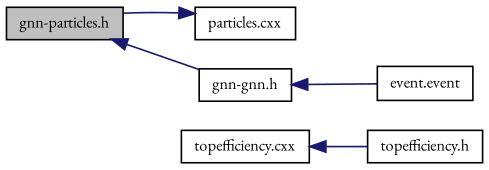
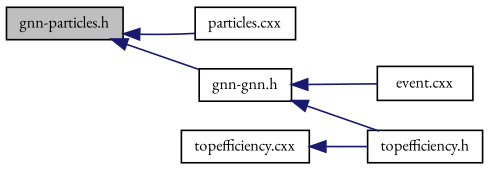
edge "gnn-particles.h" -> "particles.cxx": reversed
node "event.event": label "event.event" -> "event.cxx"
edge "topefficiency.h" -> "gnn-gnn.h": added
